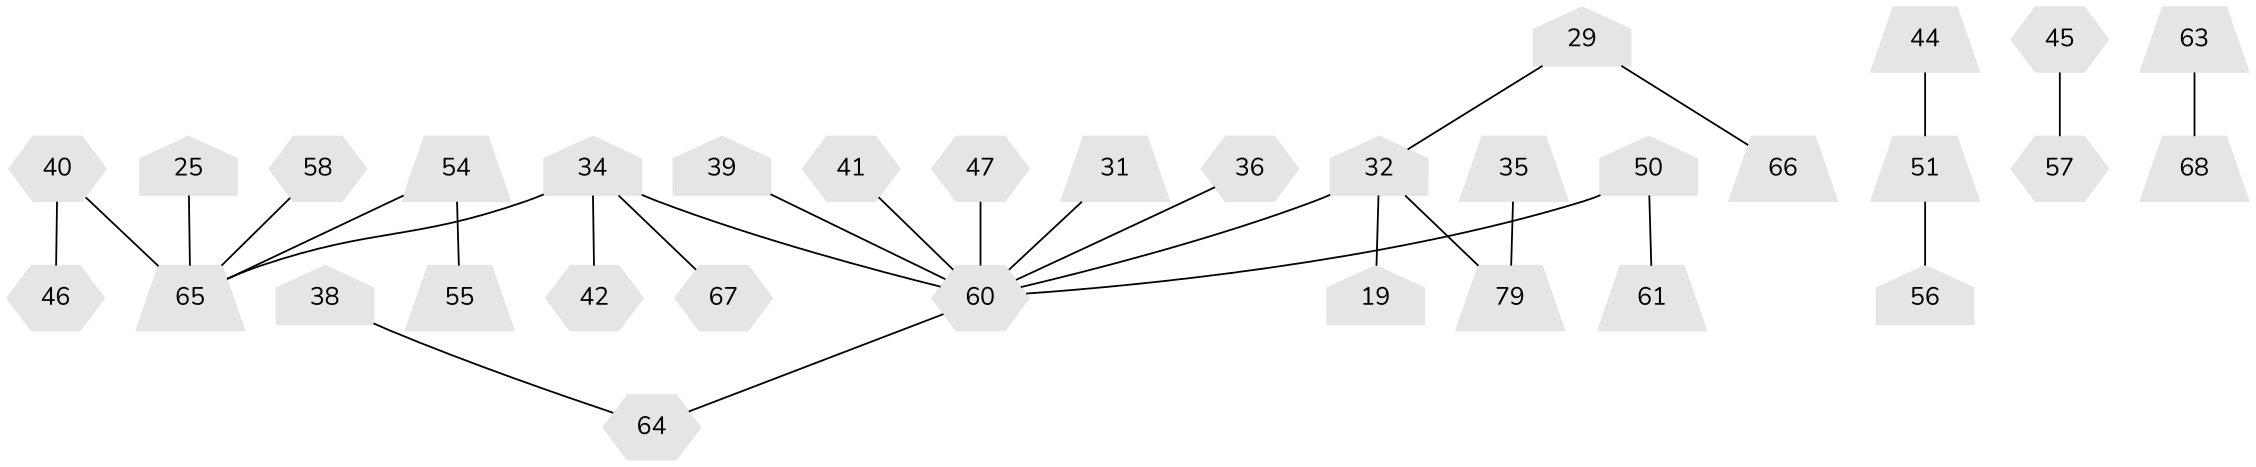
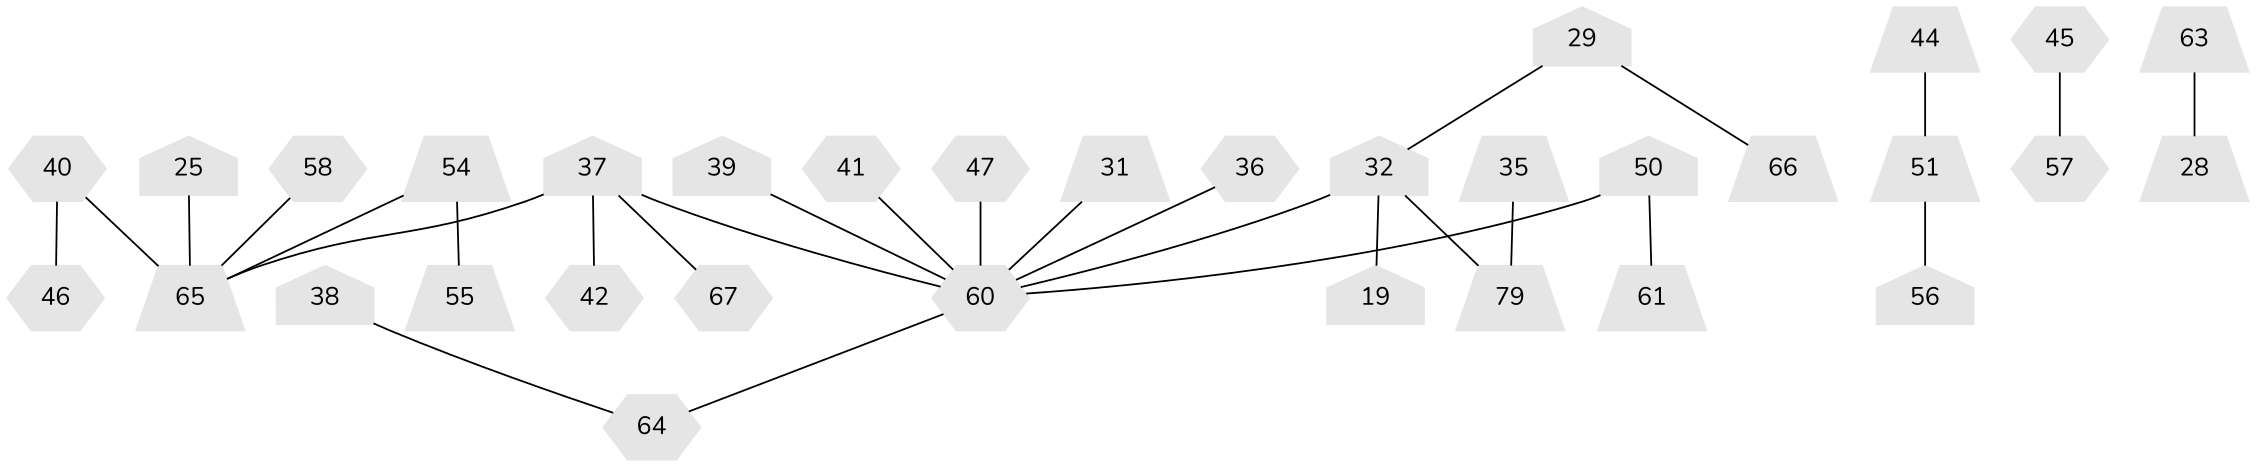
node "34": label "34" -> "37"
node "68": label "68" -> "28"
